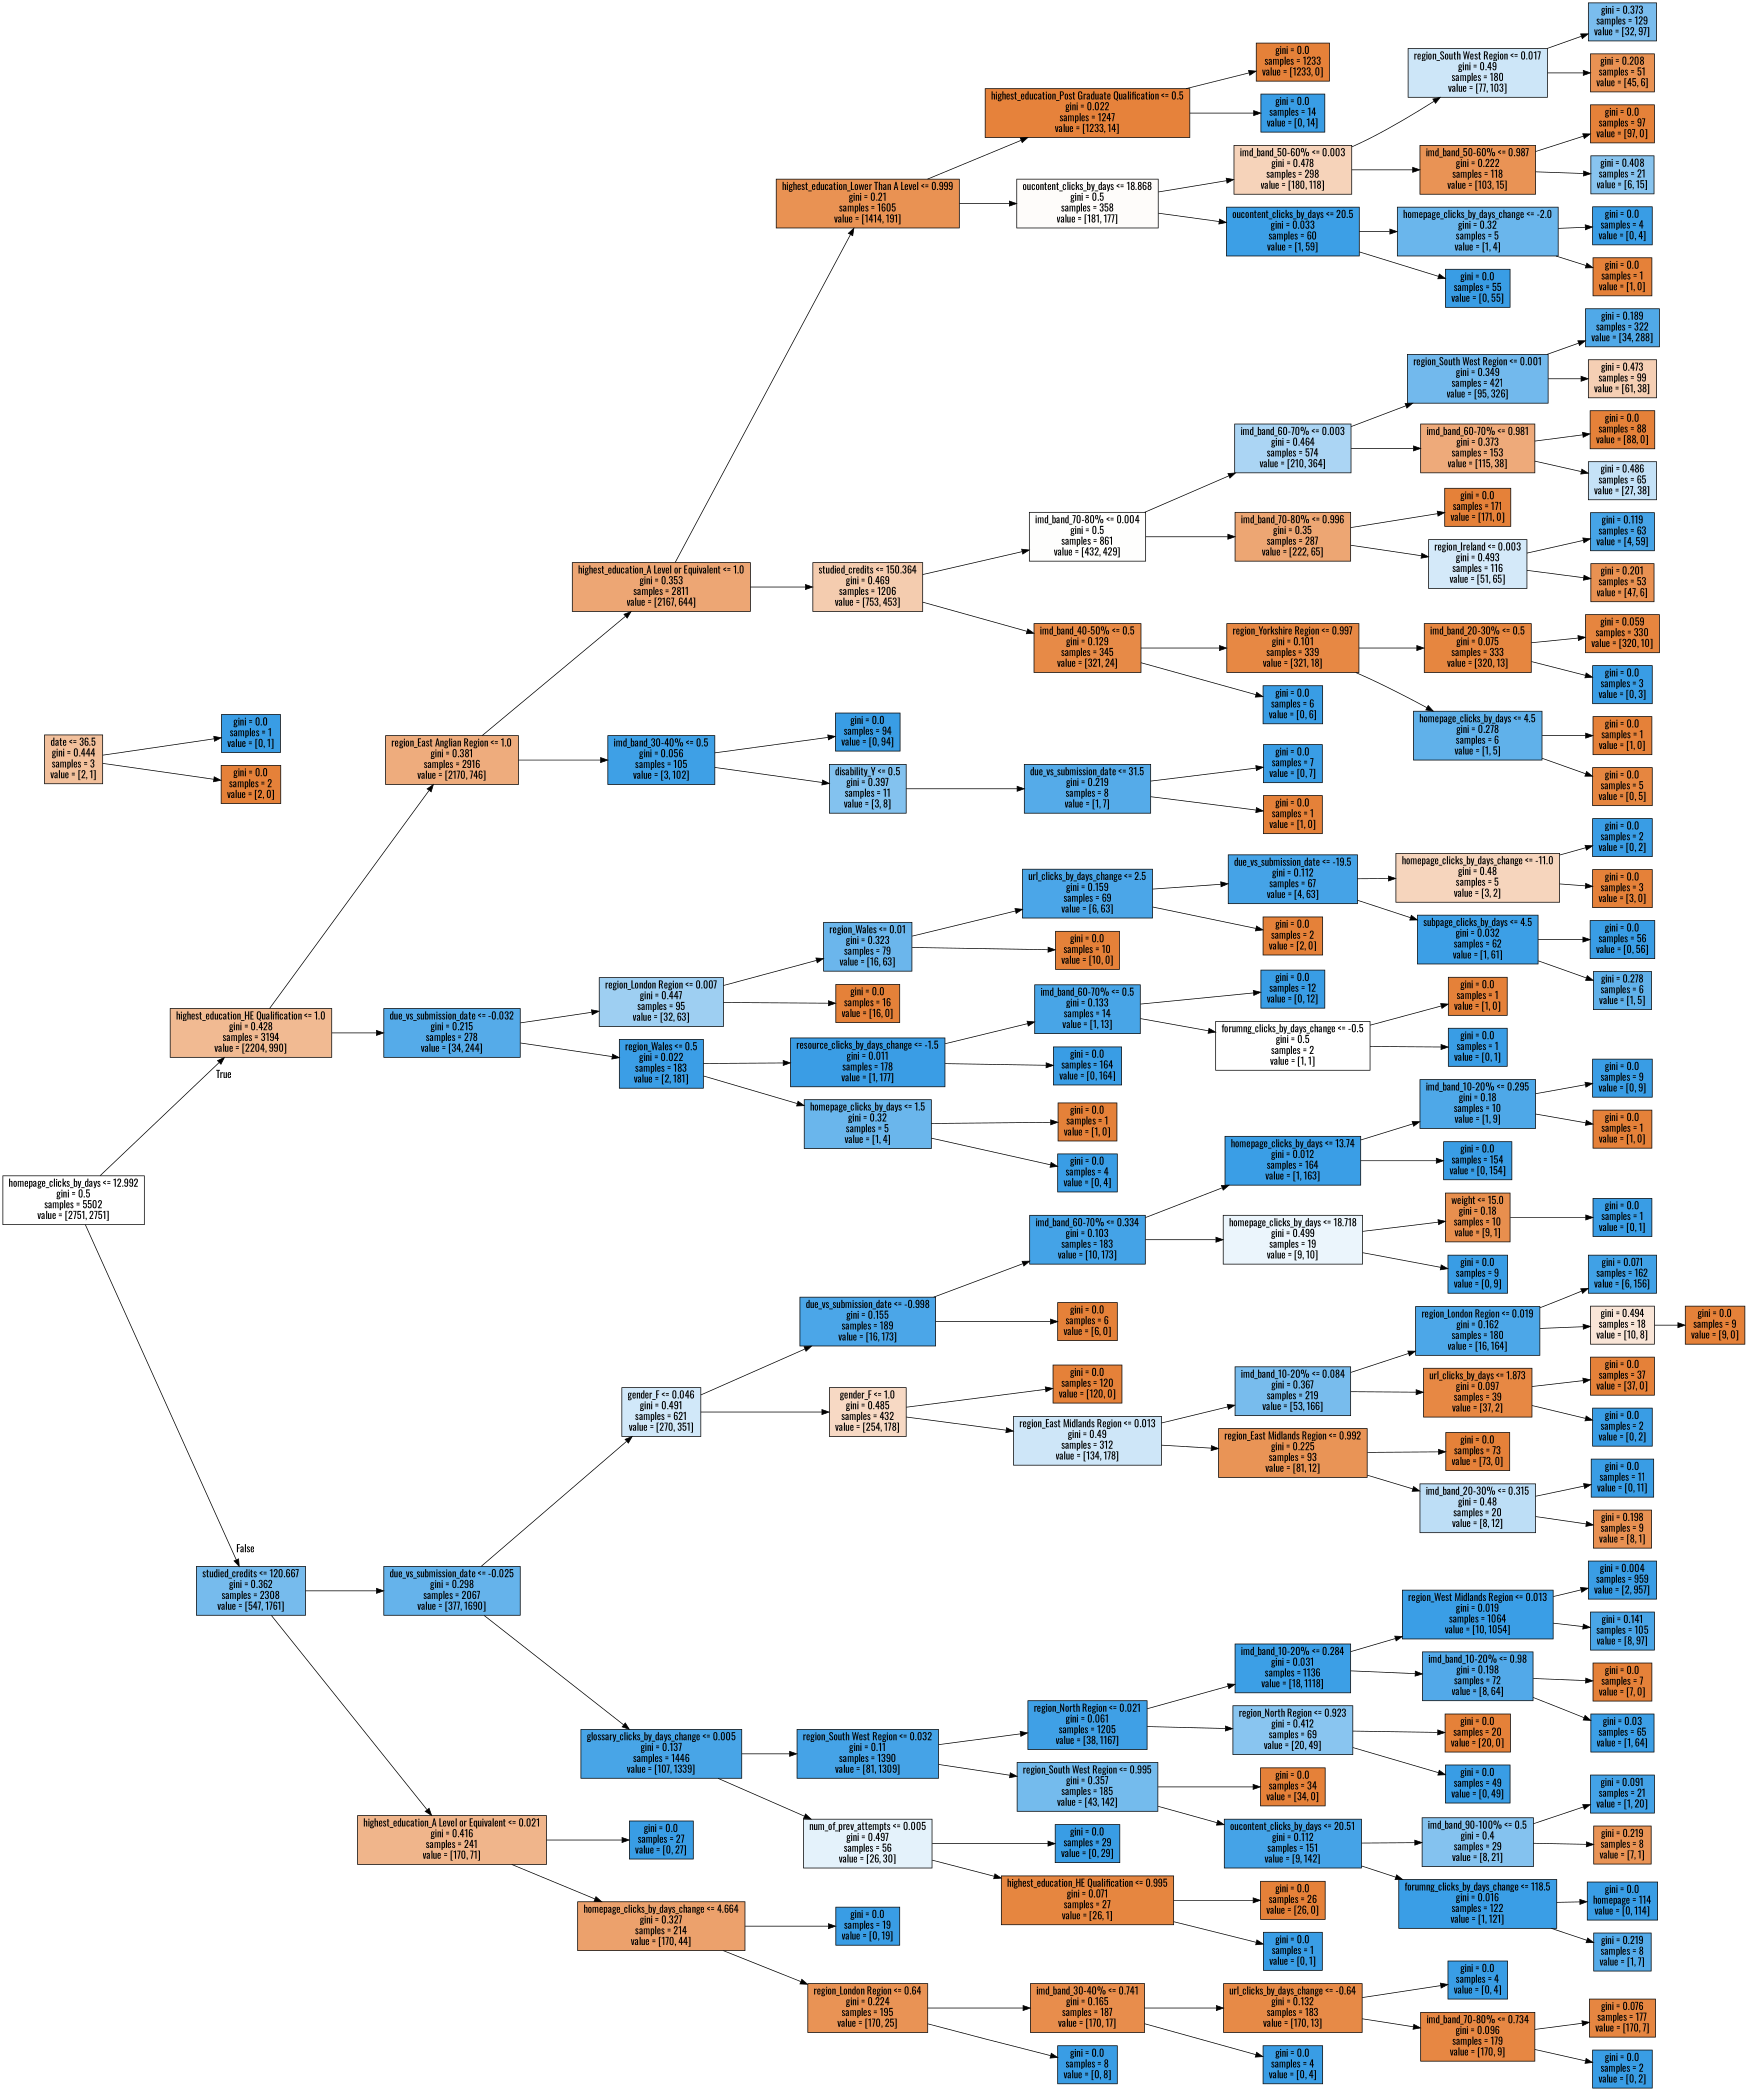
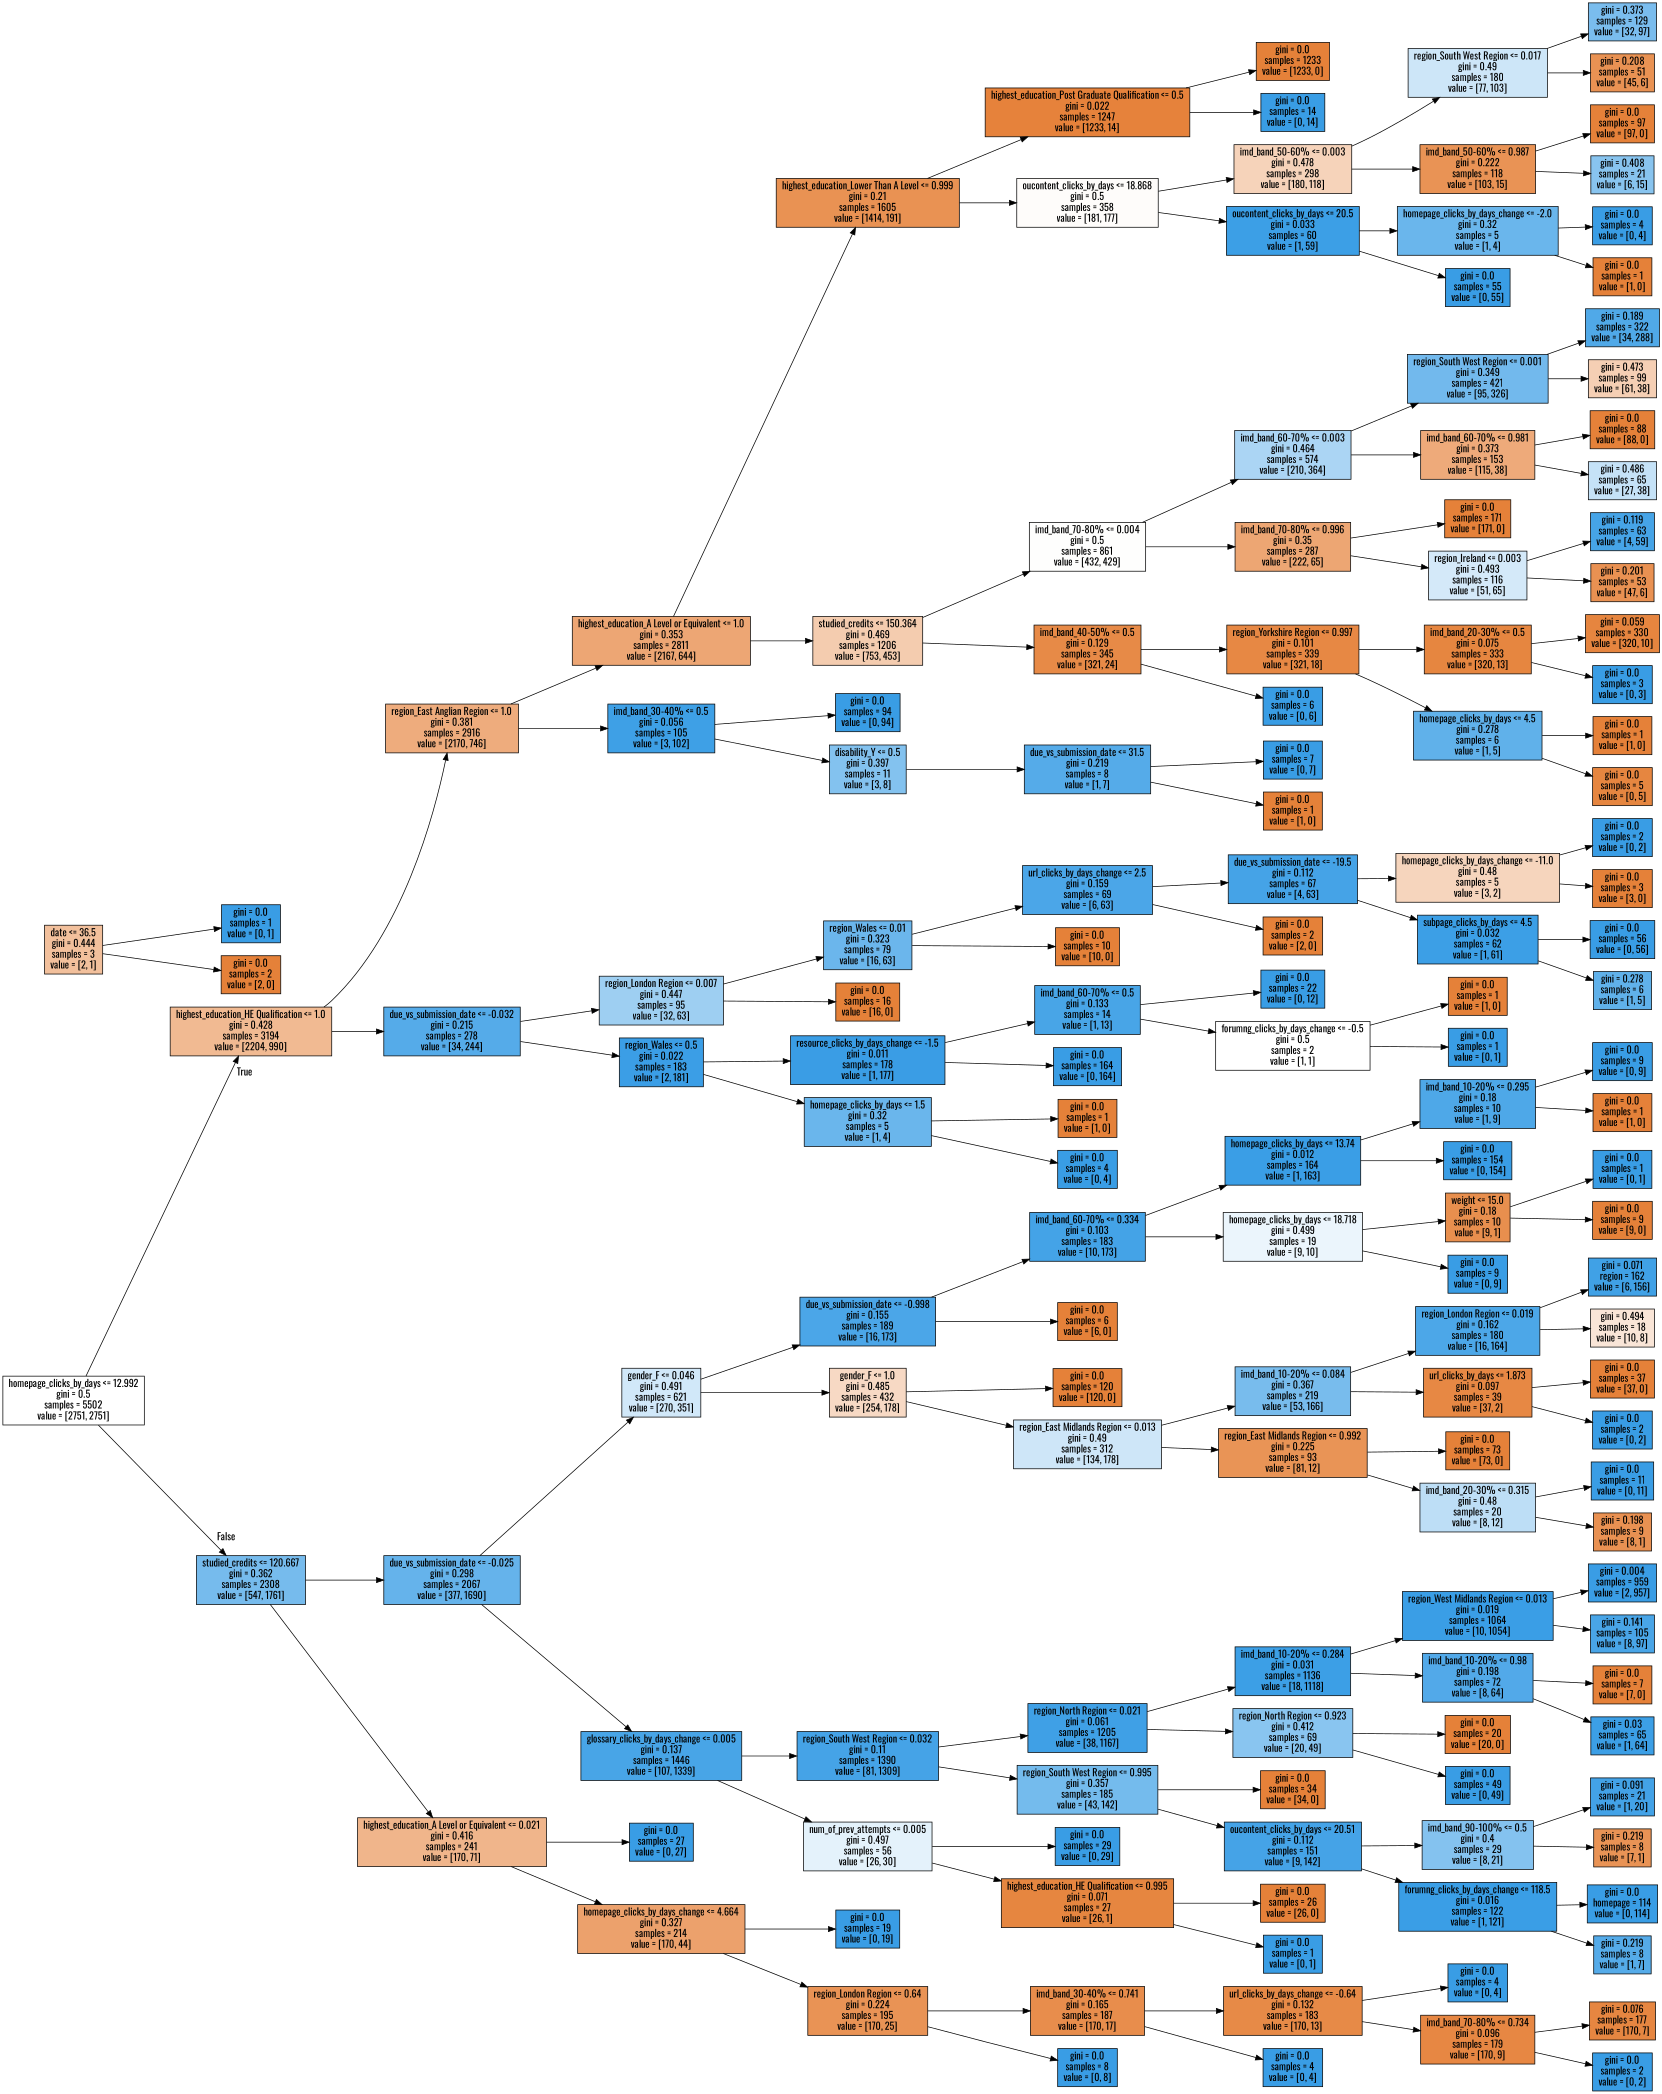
node "gini = 0.0 samples = 12 value = [0, 12]": label "gini = 0.0 samples = 12 value = [0, 12]" -> "gini = 0.0 samples = 22 value = [0, 12]"
node "gini = 0.071 samples = 162 value = [6, 156]": label "gini = 0.071 samples = 162 value = [6, 156]" -> "gini = 0.071 region = 162 value = [6, 156]"
edge "gini = 0.494 samples = 18 value = [10, 8]" -> "gini = 0.0 samples = 9 value = [9, 0]": now "weight <= 15.0 gini = 0.18 samples = 10 value = [9, 1]" -> "gini = 0.0 samples = 9 value = [9, 0]"
